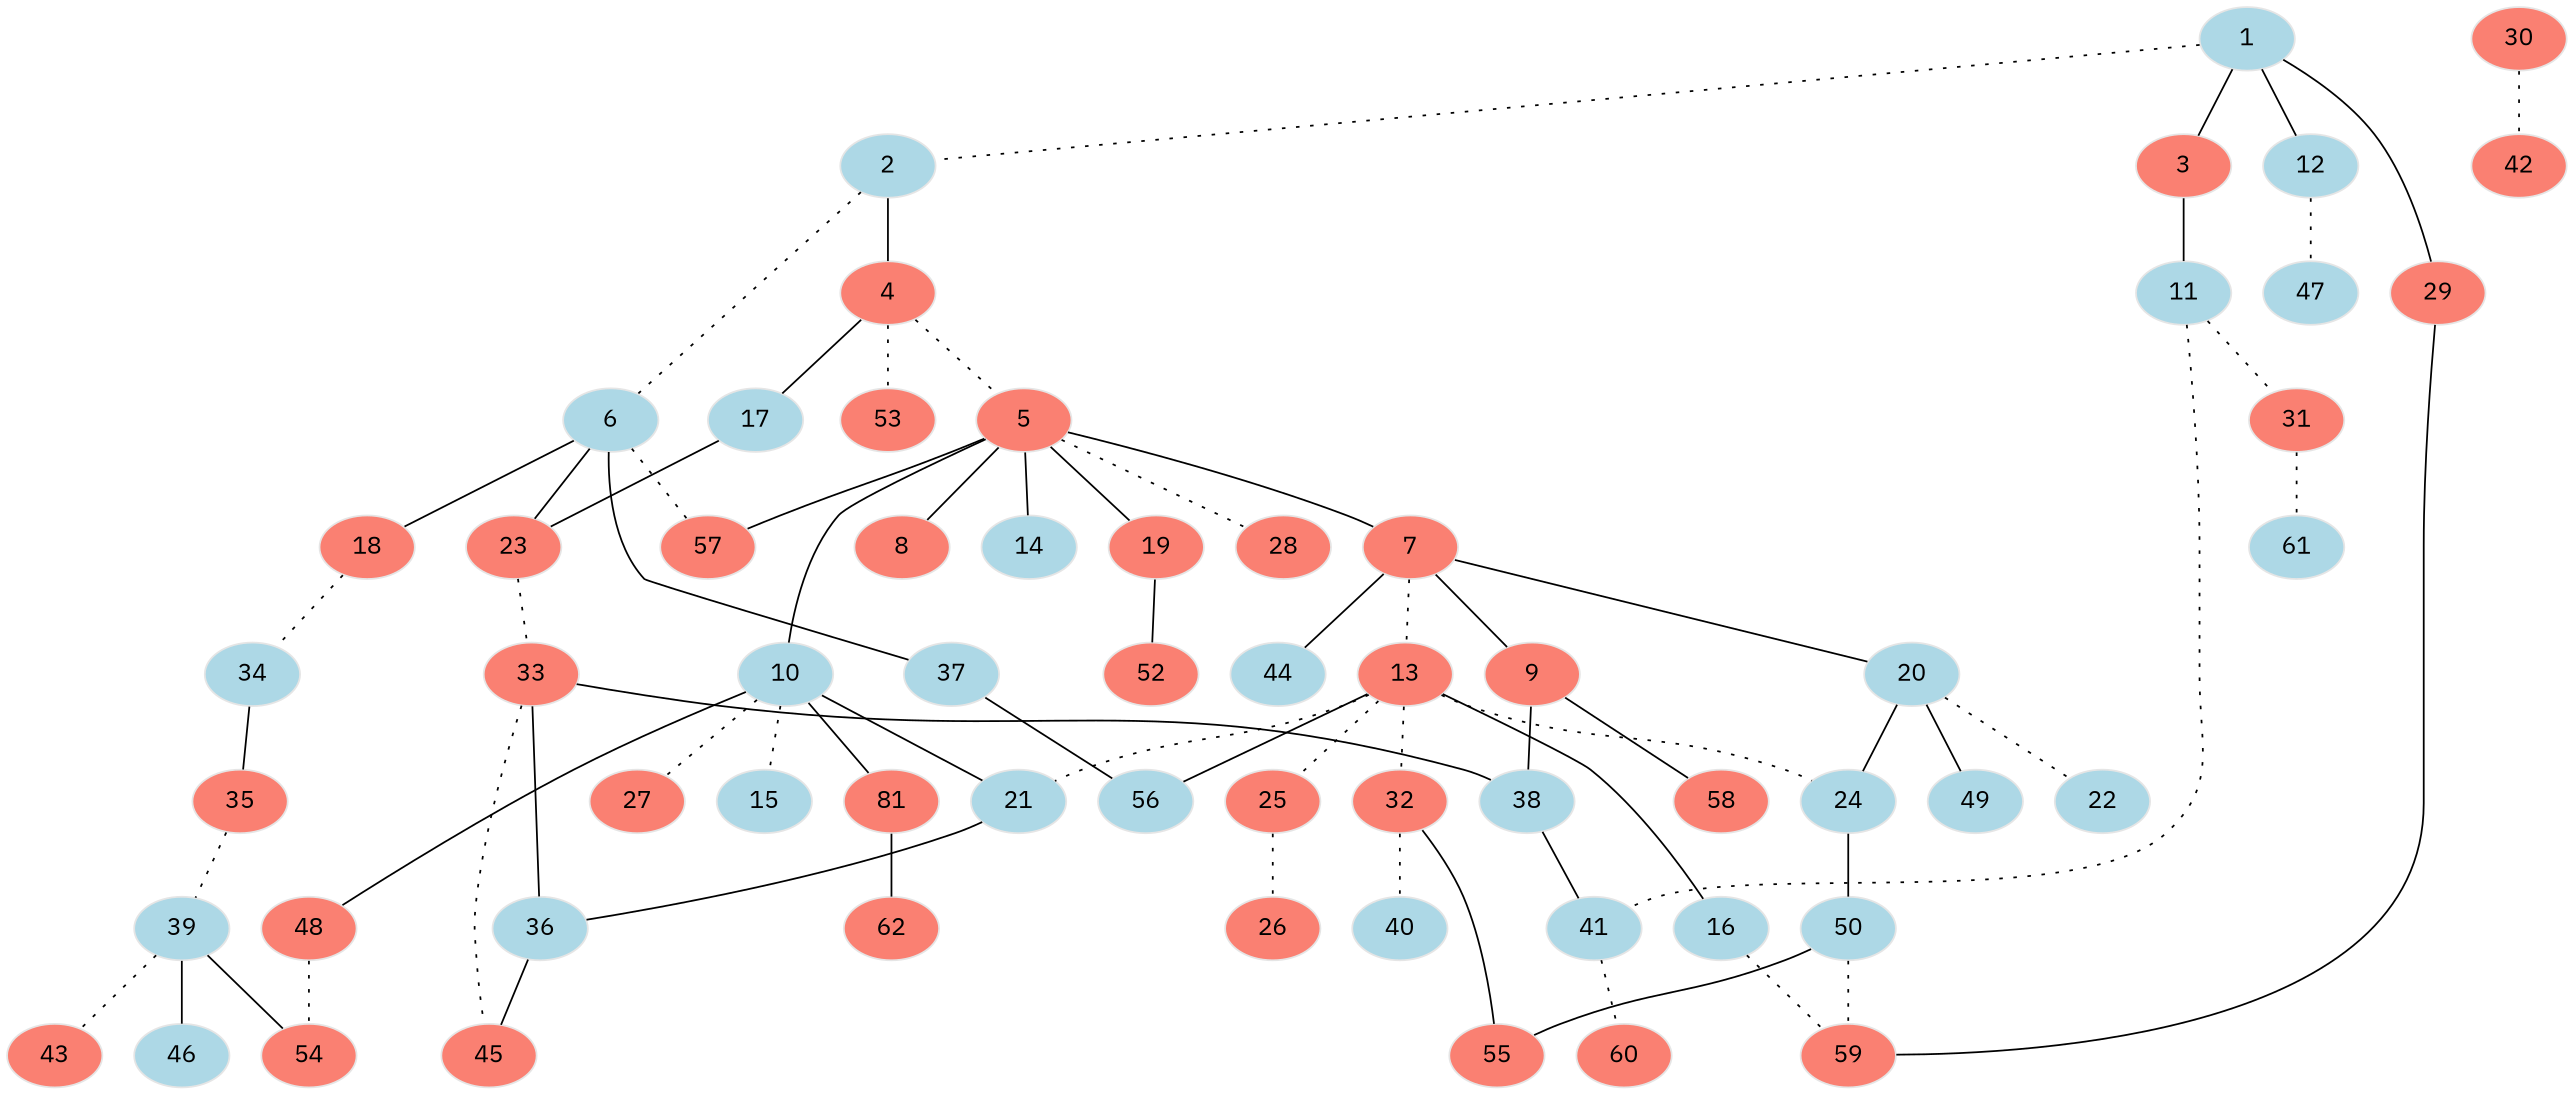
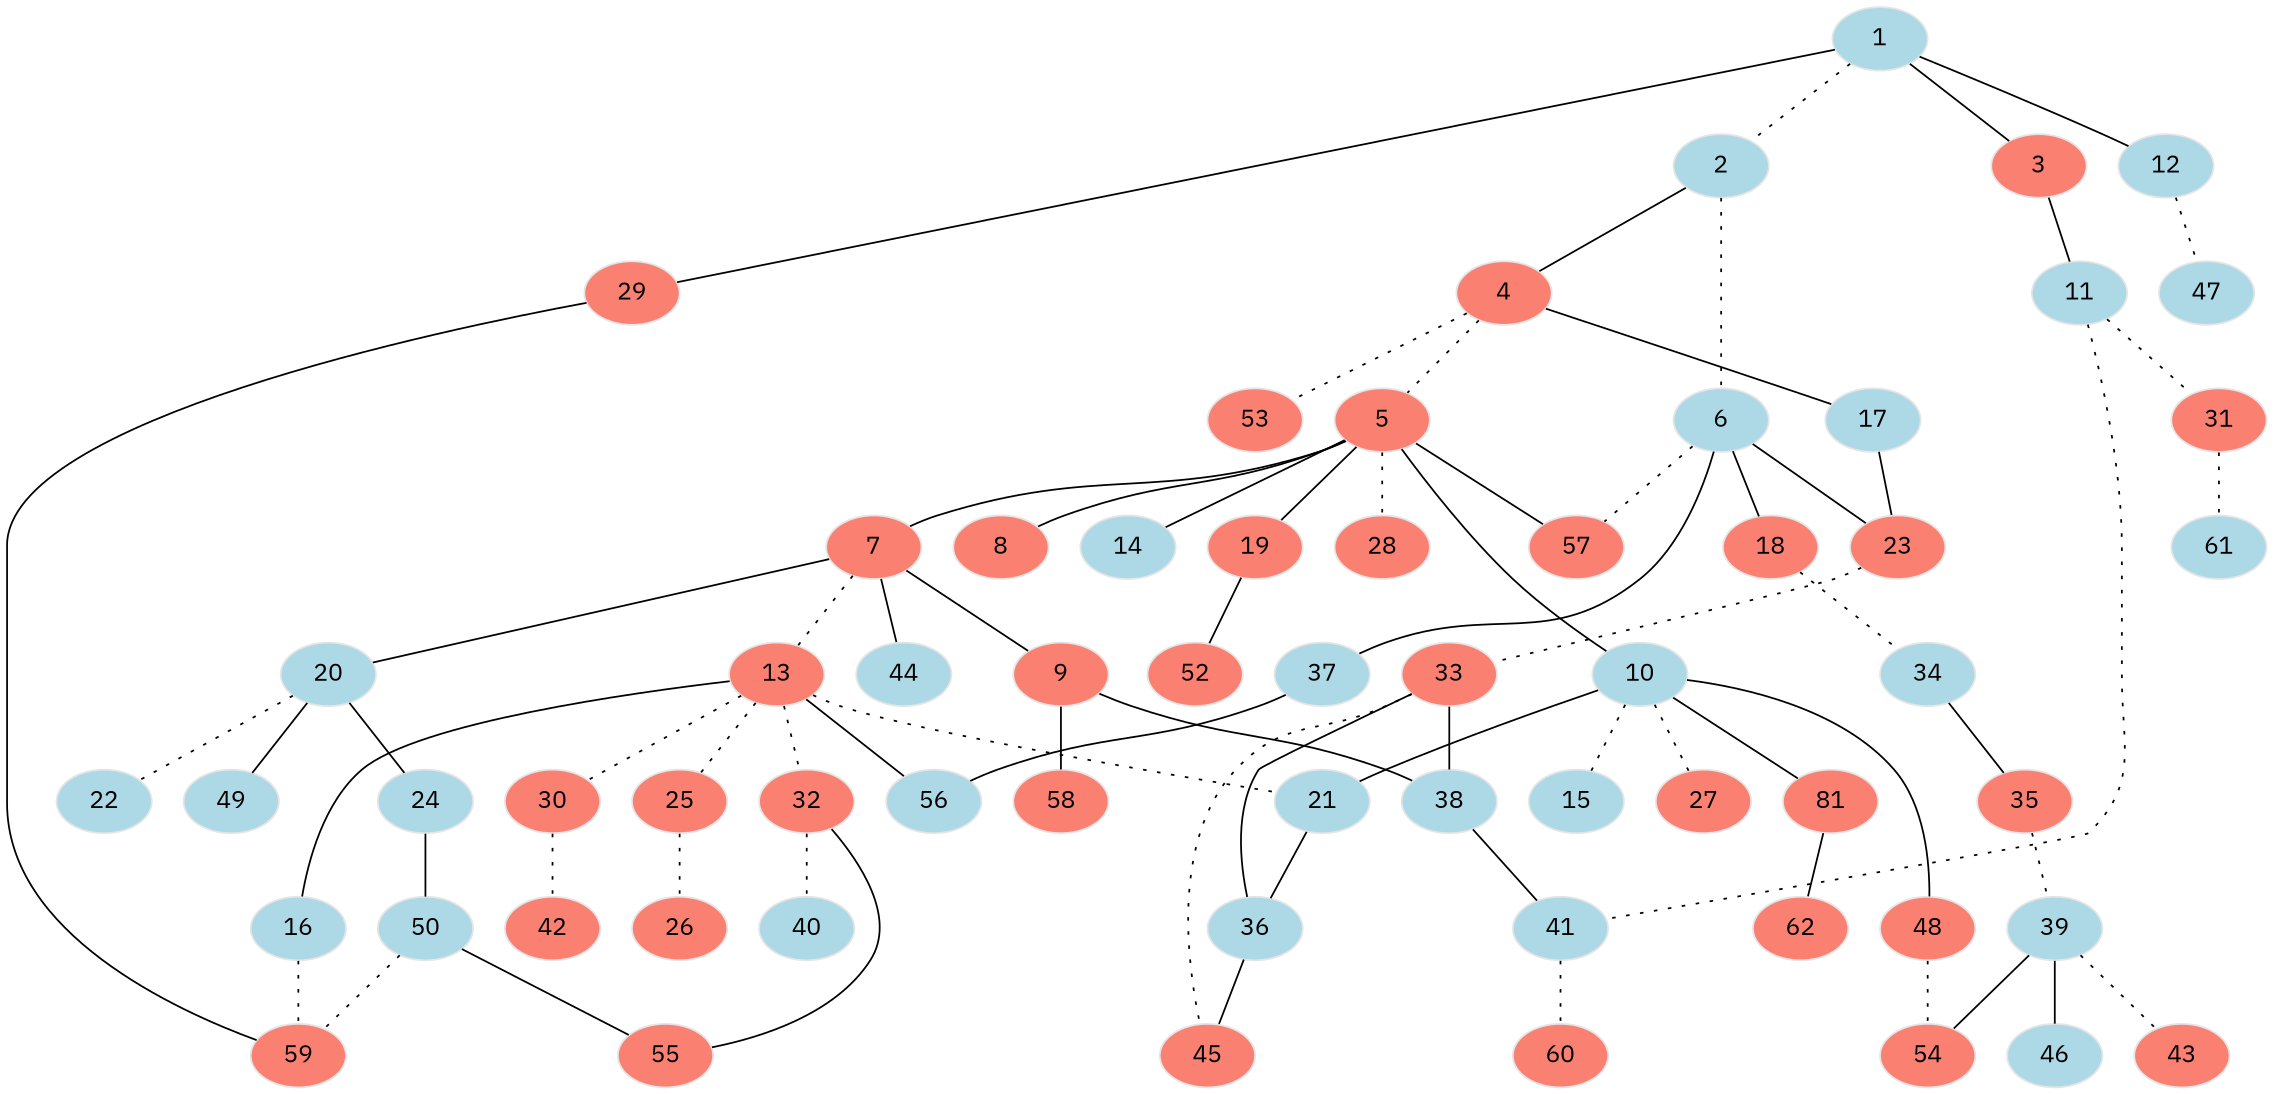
edge "13" -- "24": now "13" -- "30"
